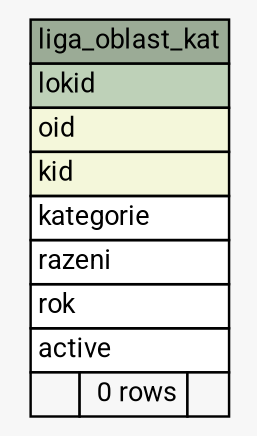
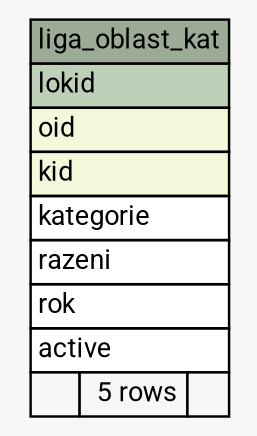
node "liga_oblast_kat": text "0 rows" -> "5 rows"
